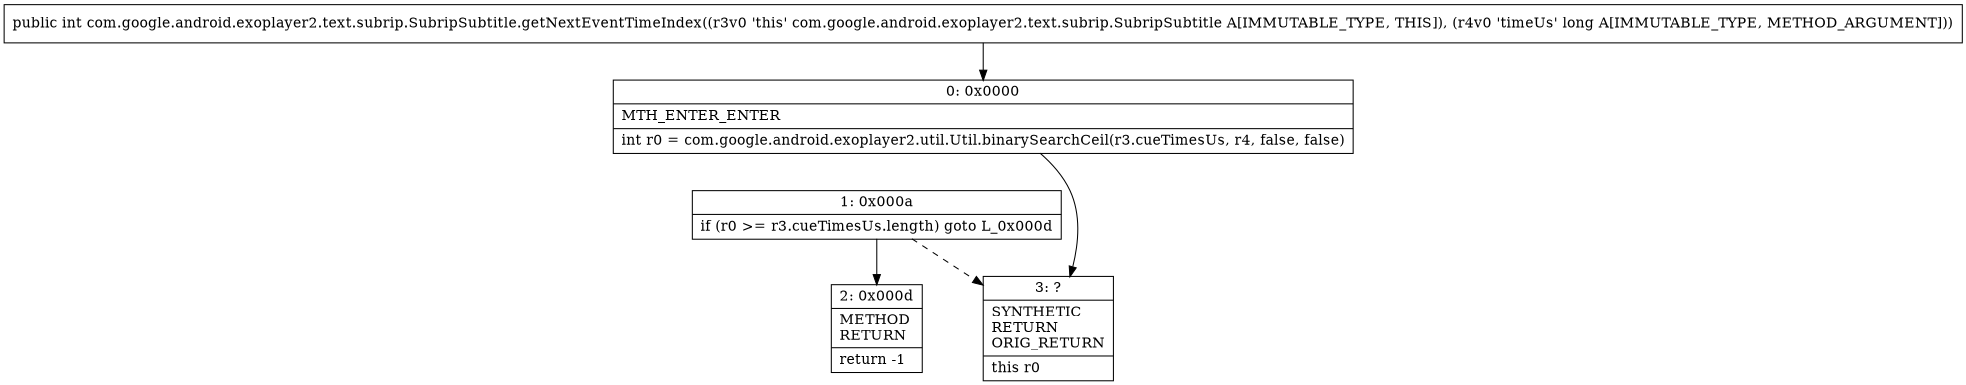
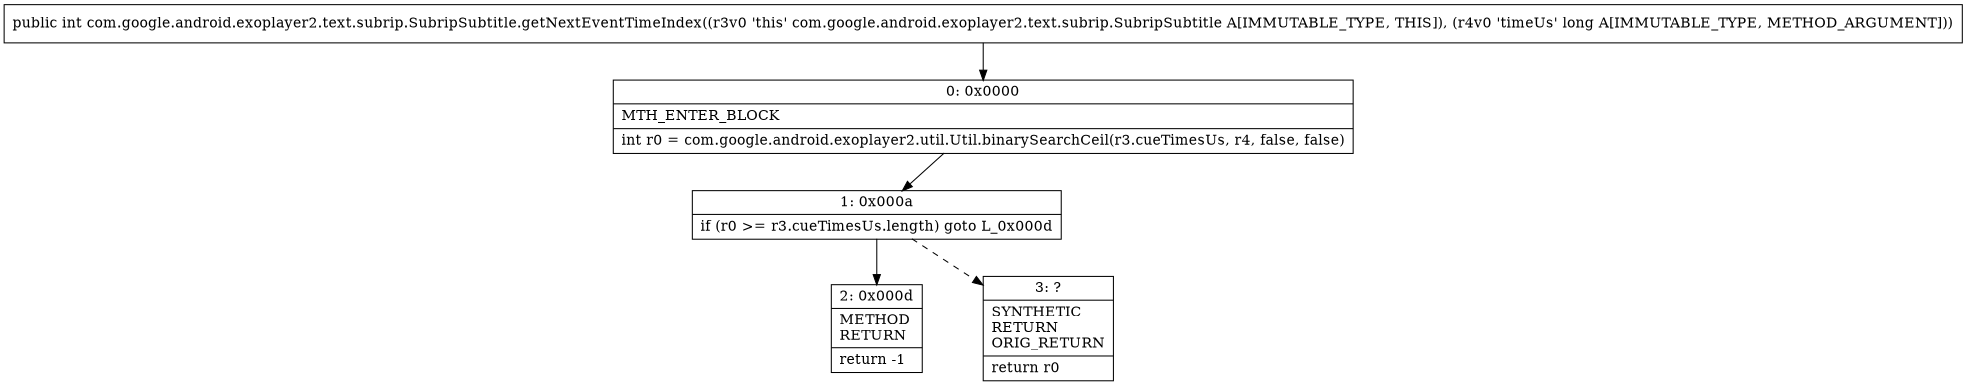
node "0: 0x0000": text "MTH_ENTER_ENTER" -> "MTH_ENTER_BLOCK"
edge "0: 0x0000" -> "3: ?": now "0: 0x0000" -> "1: 0x000a"
node "3: ?": text "this r0" -> "return r0"
